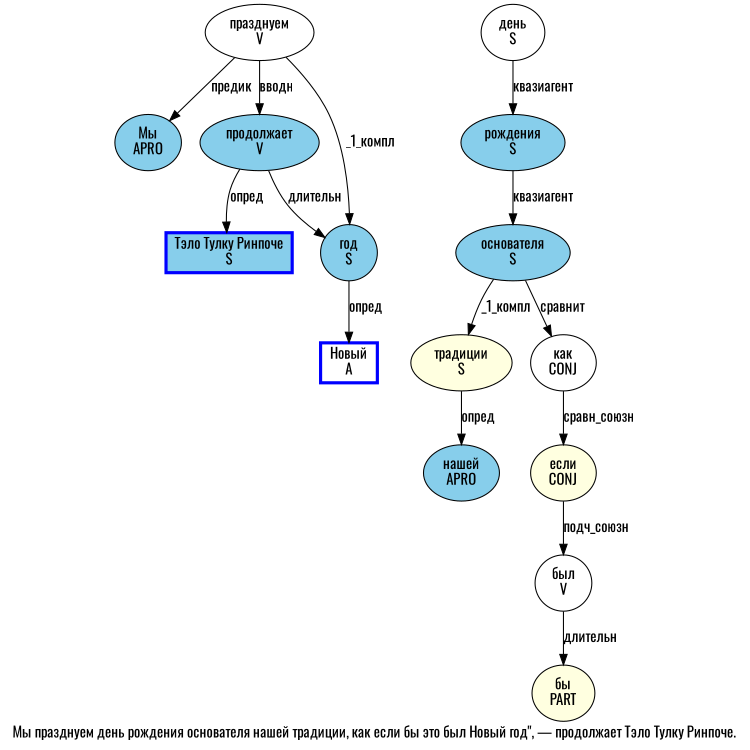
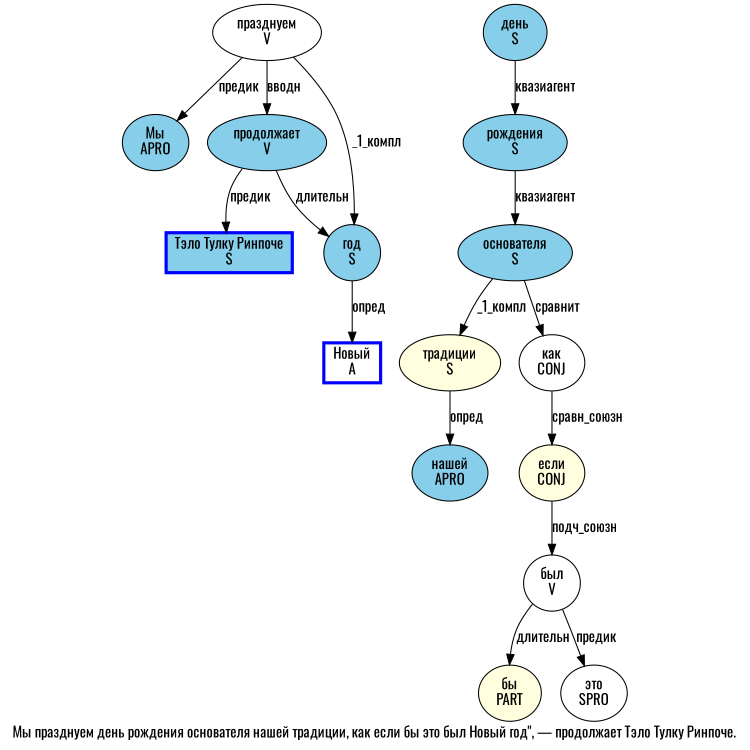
node "день S": fillcolor white -> skyblue
edge "продолжает V" -> "Тэло Тулку Ринпоче S": label "опред" -> "предик"
node "это SPRO": added
